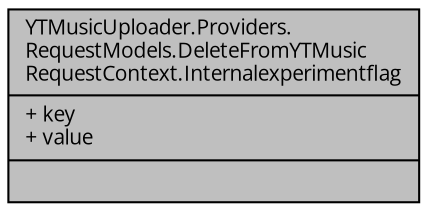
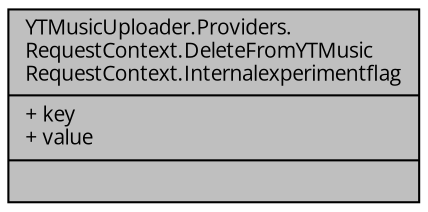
node "YTMusicUploader.Providers.": text "RequestModels.DeleteFromYTMusic" -> "RequestContext.DeleteFromYTMusic"
